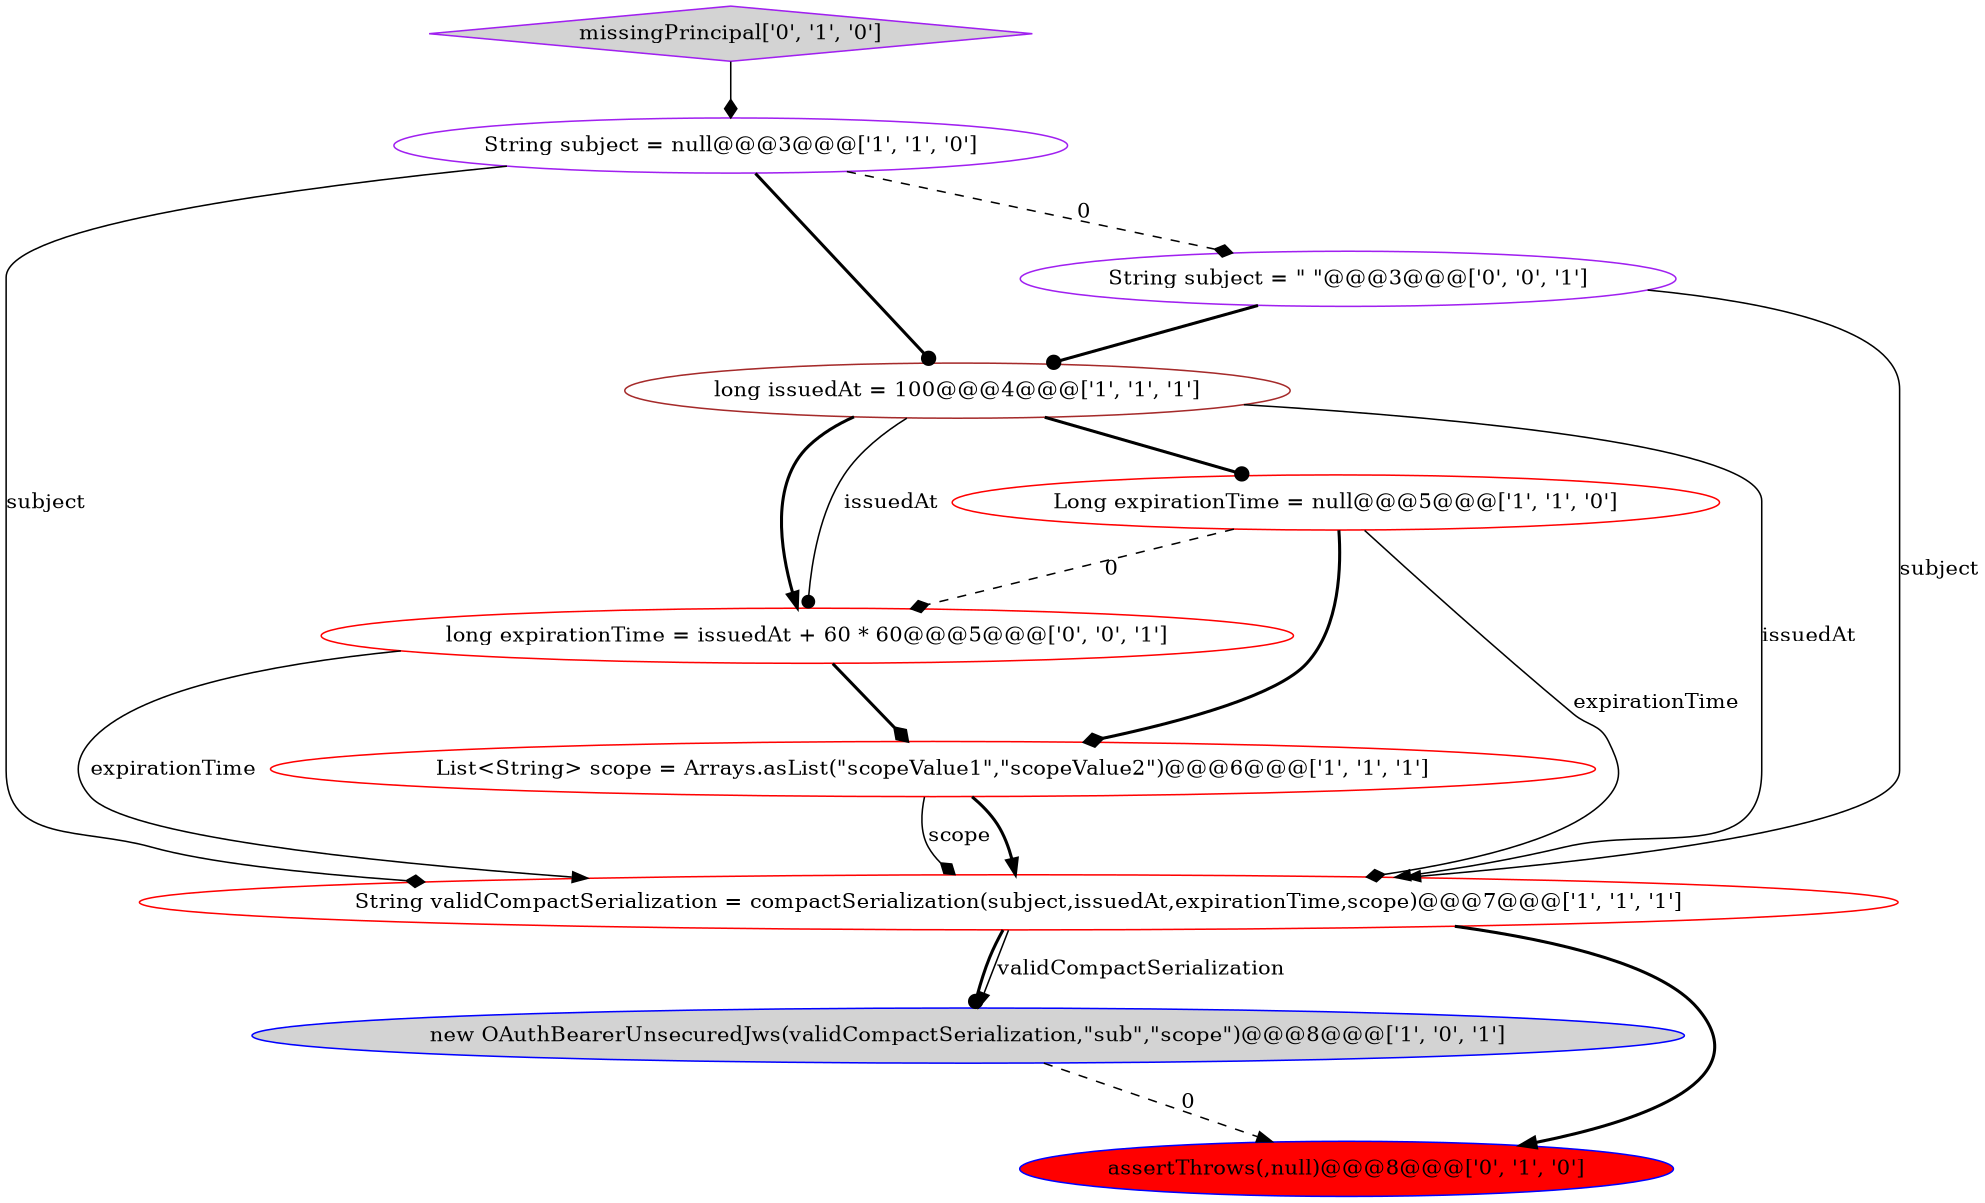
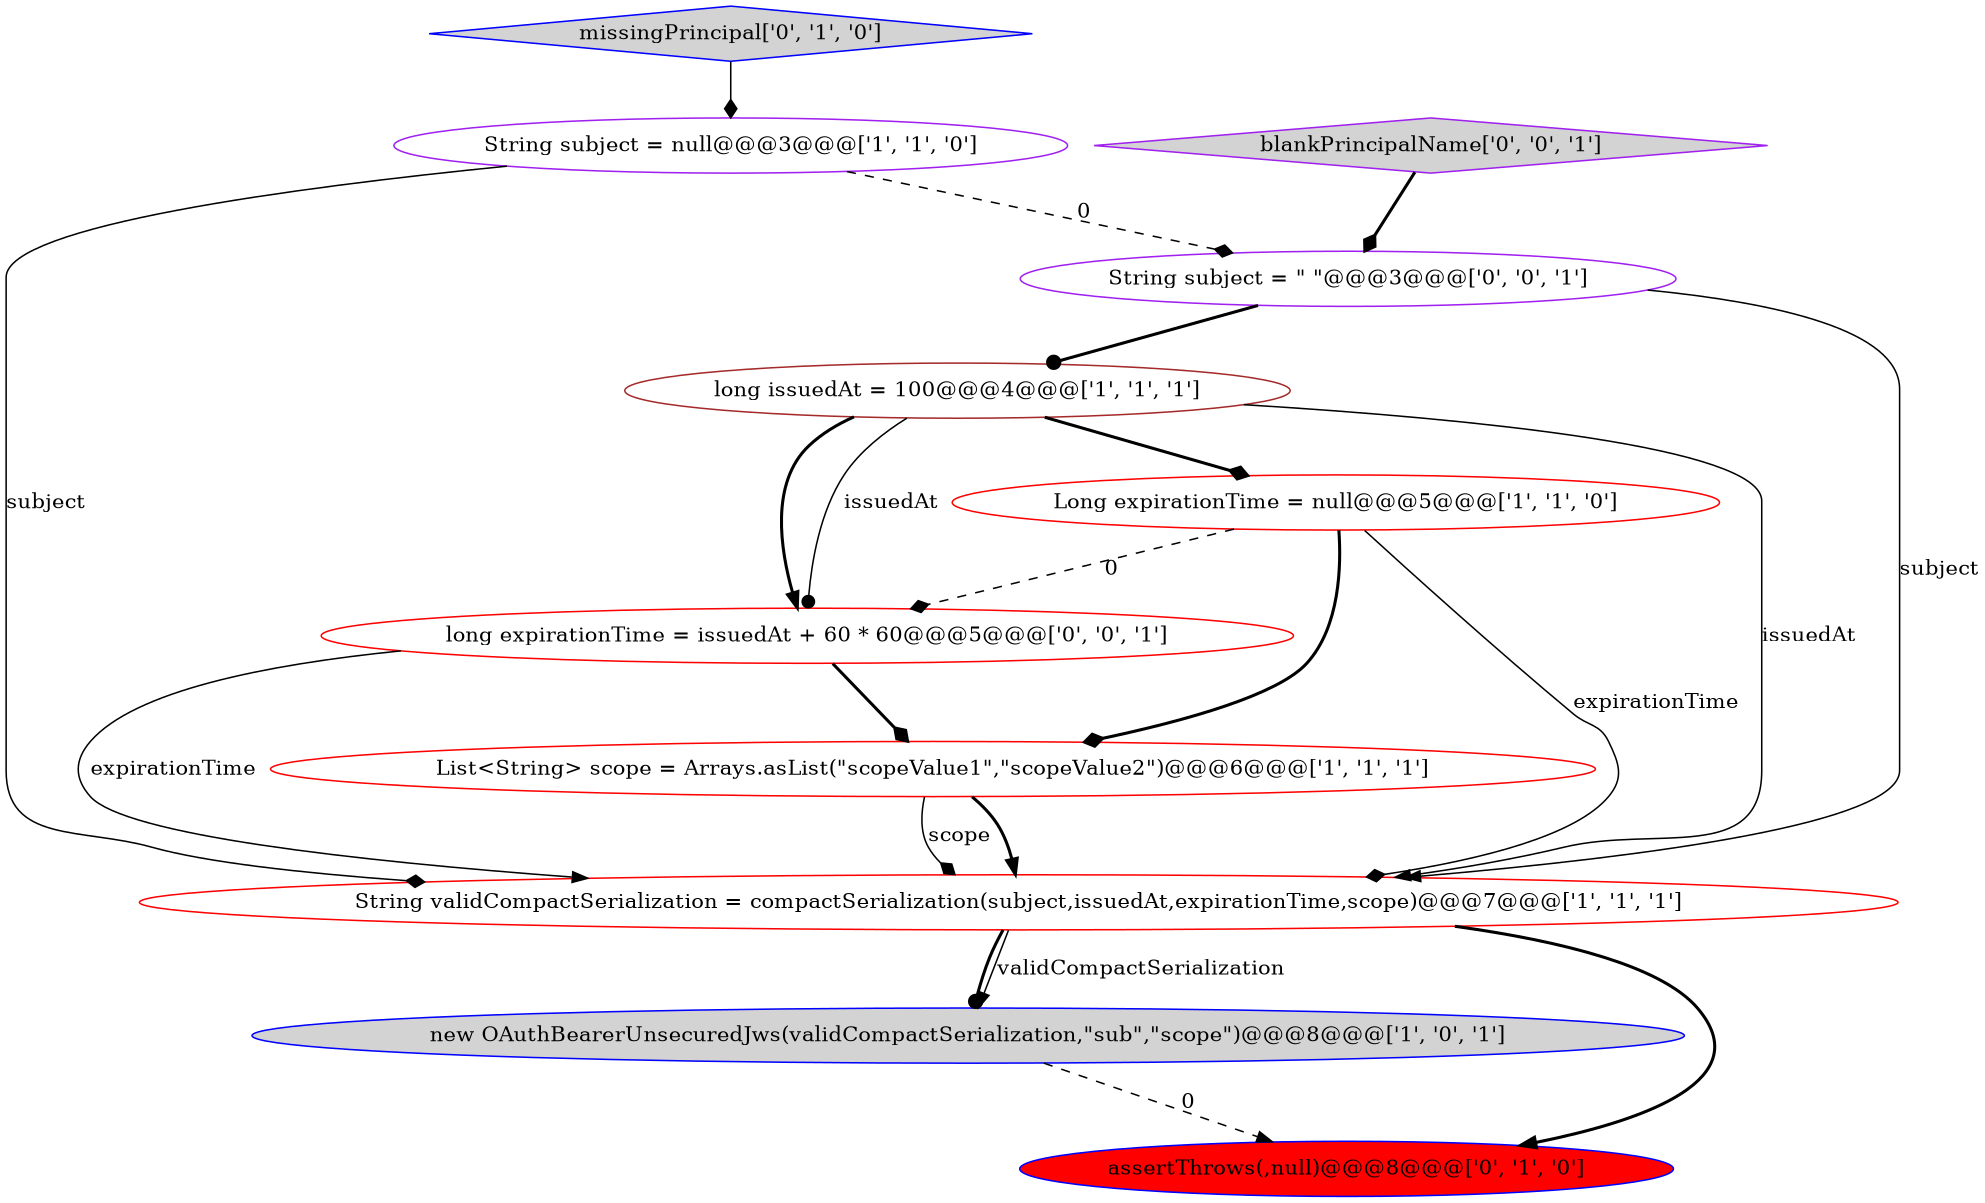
node "missingPrincipal['0', '1', '0']": color purple -> blue
node "blankPrincipalName['0', '0', '1']": added
edge "String subject = null@@@3@@@['1', '1', '0']" -> "long issuedAt = 100@@@4@@@['1', '1', '1']": removed
edge "long issuedAt = 100@@@4@@@['1', '1', '1']" -> "Long expirationTime = null@@@5@@@['1', '1', '0']": arrowhead dot -> diamond
